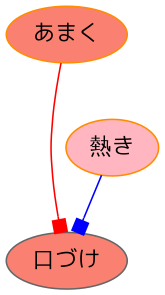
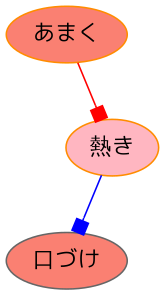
edge "あまく" -> "口づけ": now "あまく" -> "熱き"
